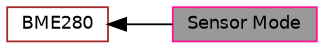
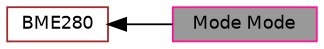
node "Sensor Mode": label "Sensor Mode" -> "Mode Mode"
